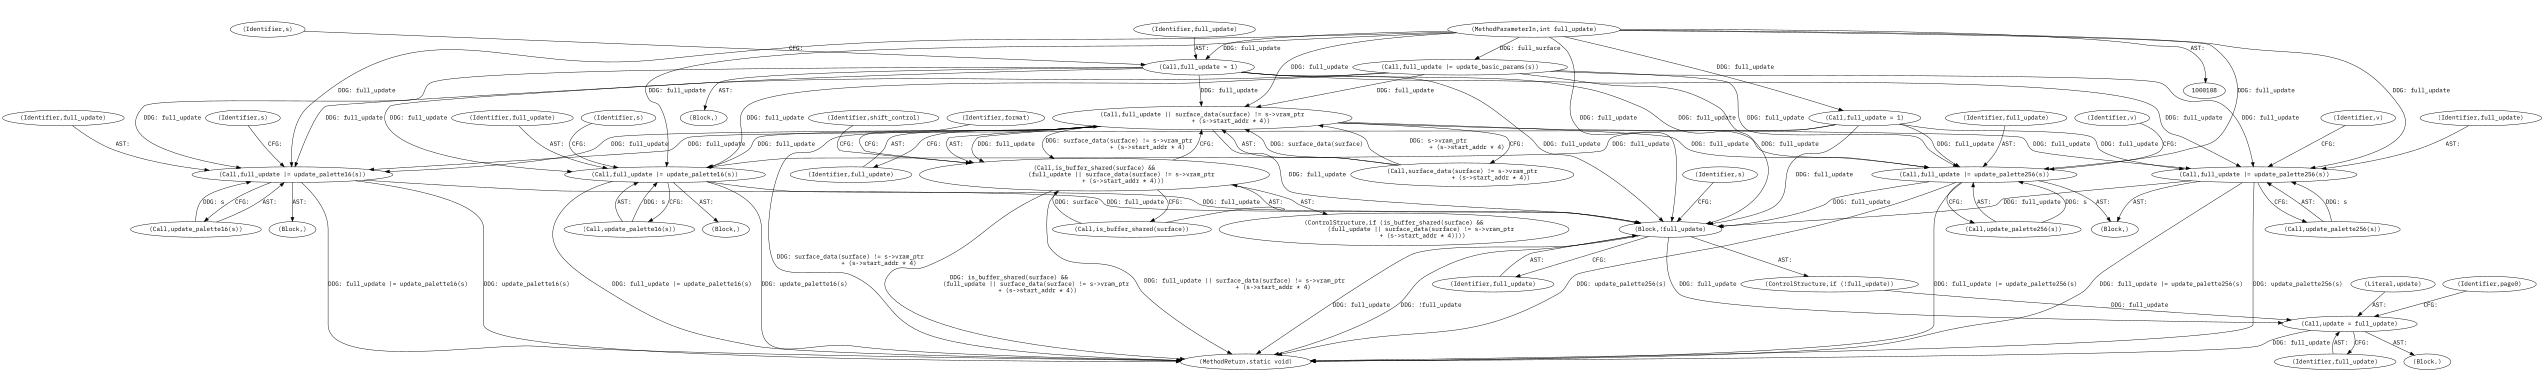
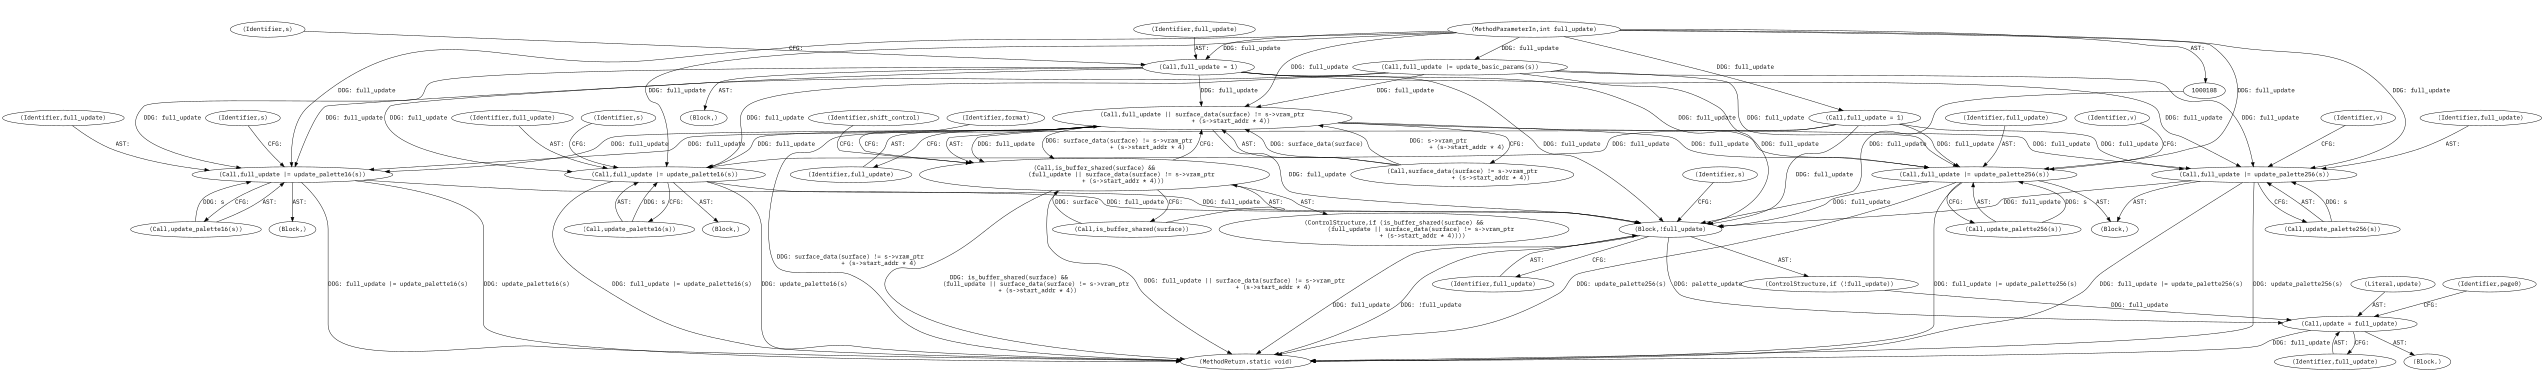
edge "(MethodParameterIn,int full_update)" -> "(Call,full_update |= update_basic_params(s))": label "DDG: full_surface" -> "DDG: full_update"
edge "(MethodParameterIn,int full_update)" -> "(Block,!full_update)": now "1000108" -> "(Block,!full_update)"
edge "(Block,!full_update)" -> "(Call,update = full_update)": label "DDG: full_update" -> "DDG: palette_update"
